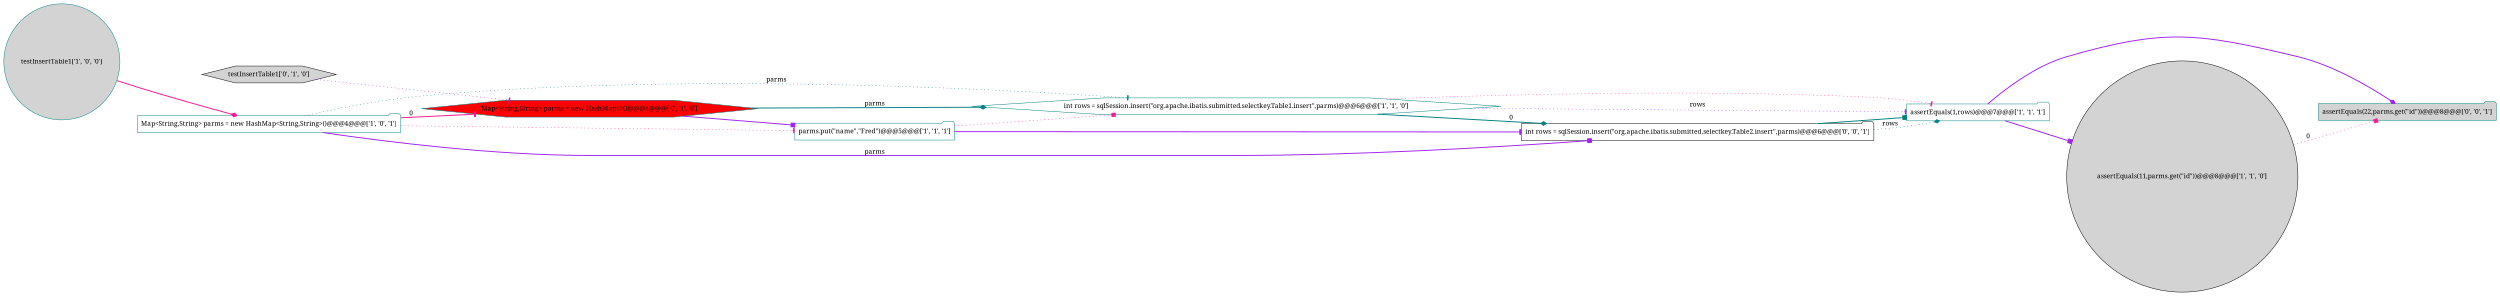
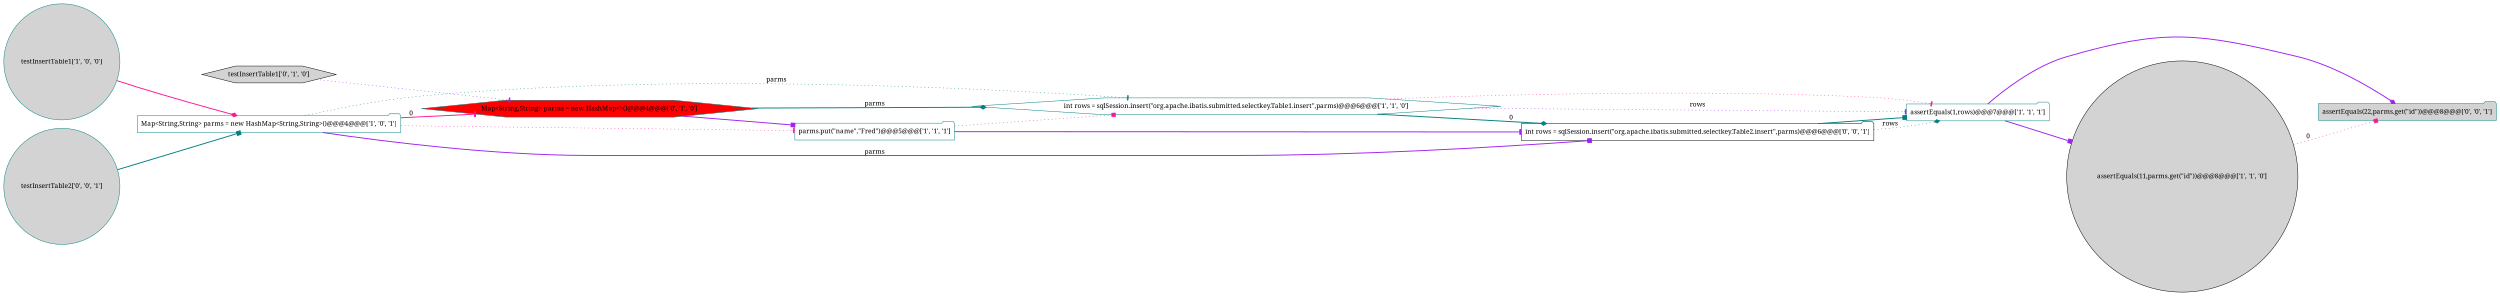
node "testInsertTable2['0', '0', '1']": added
